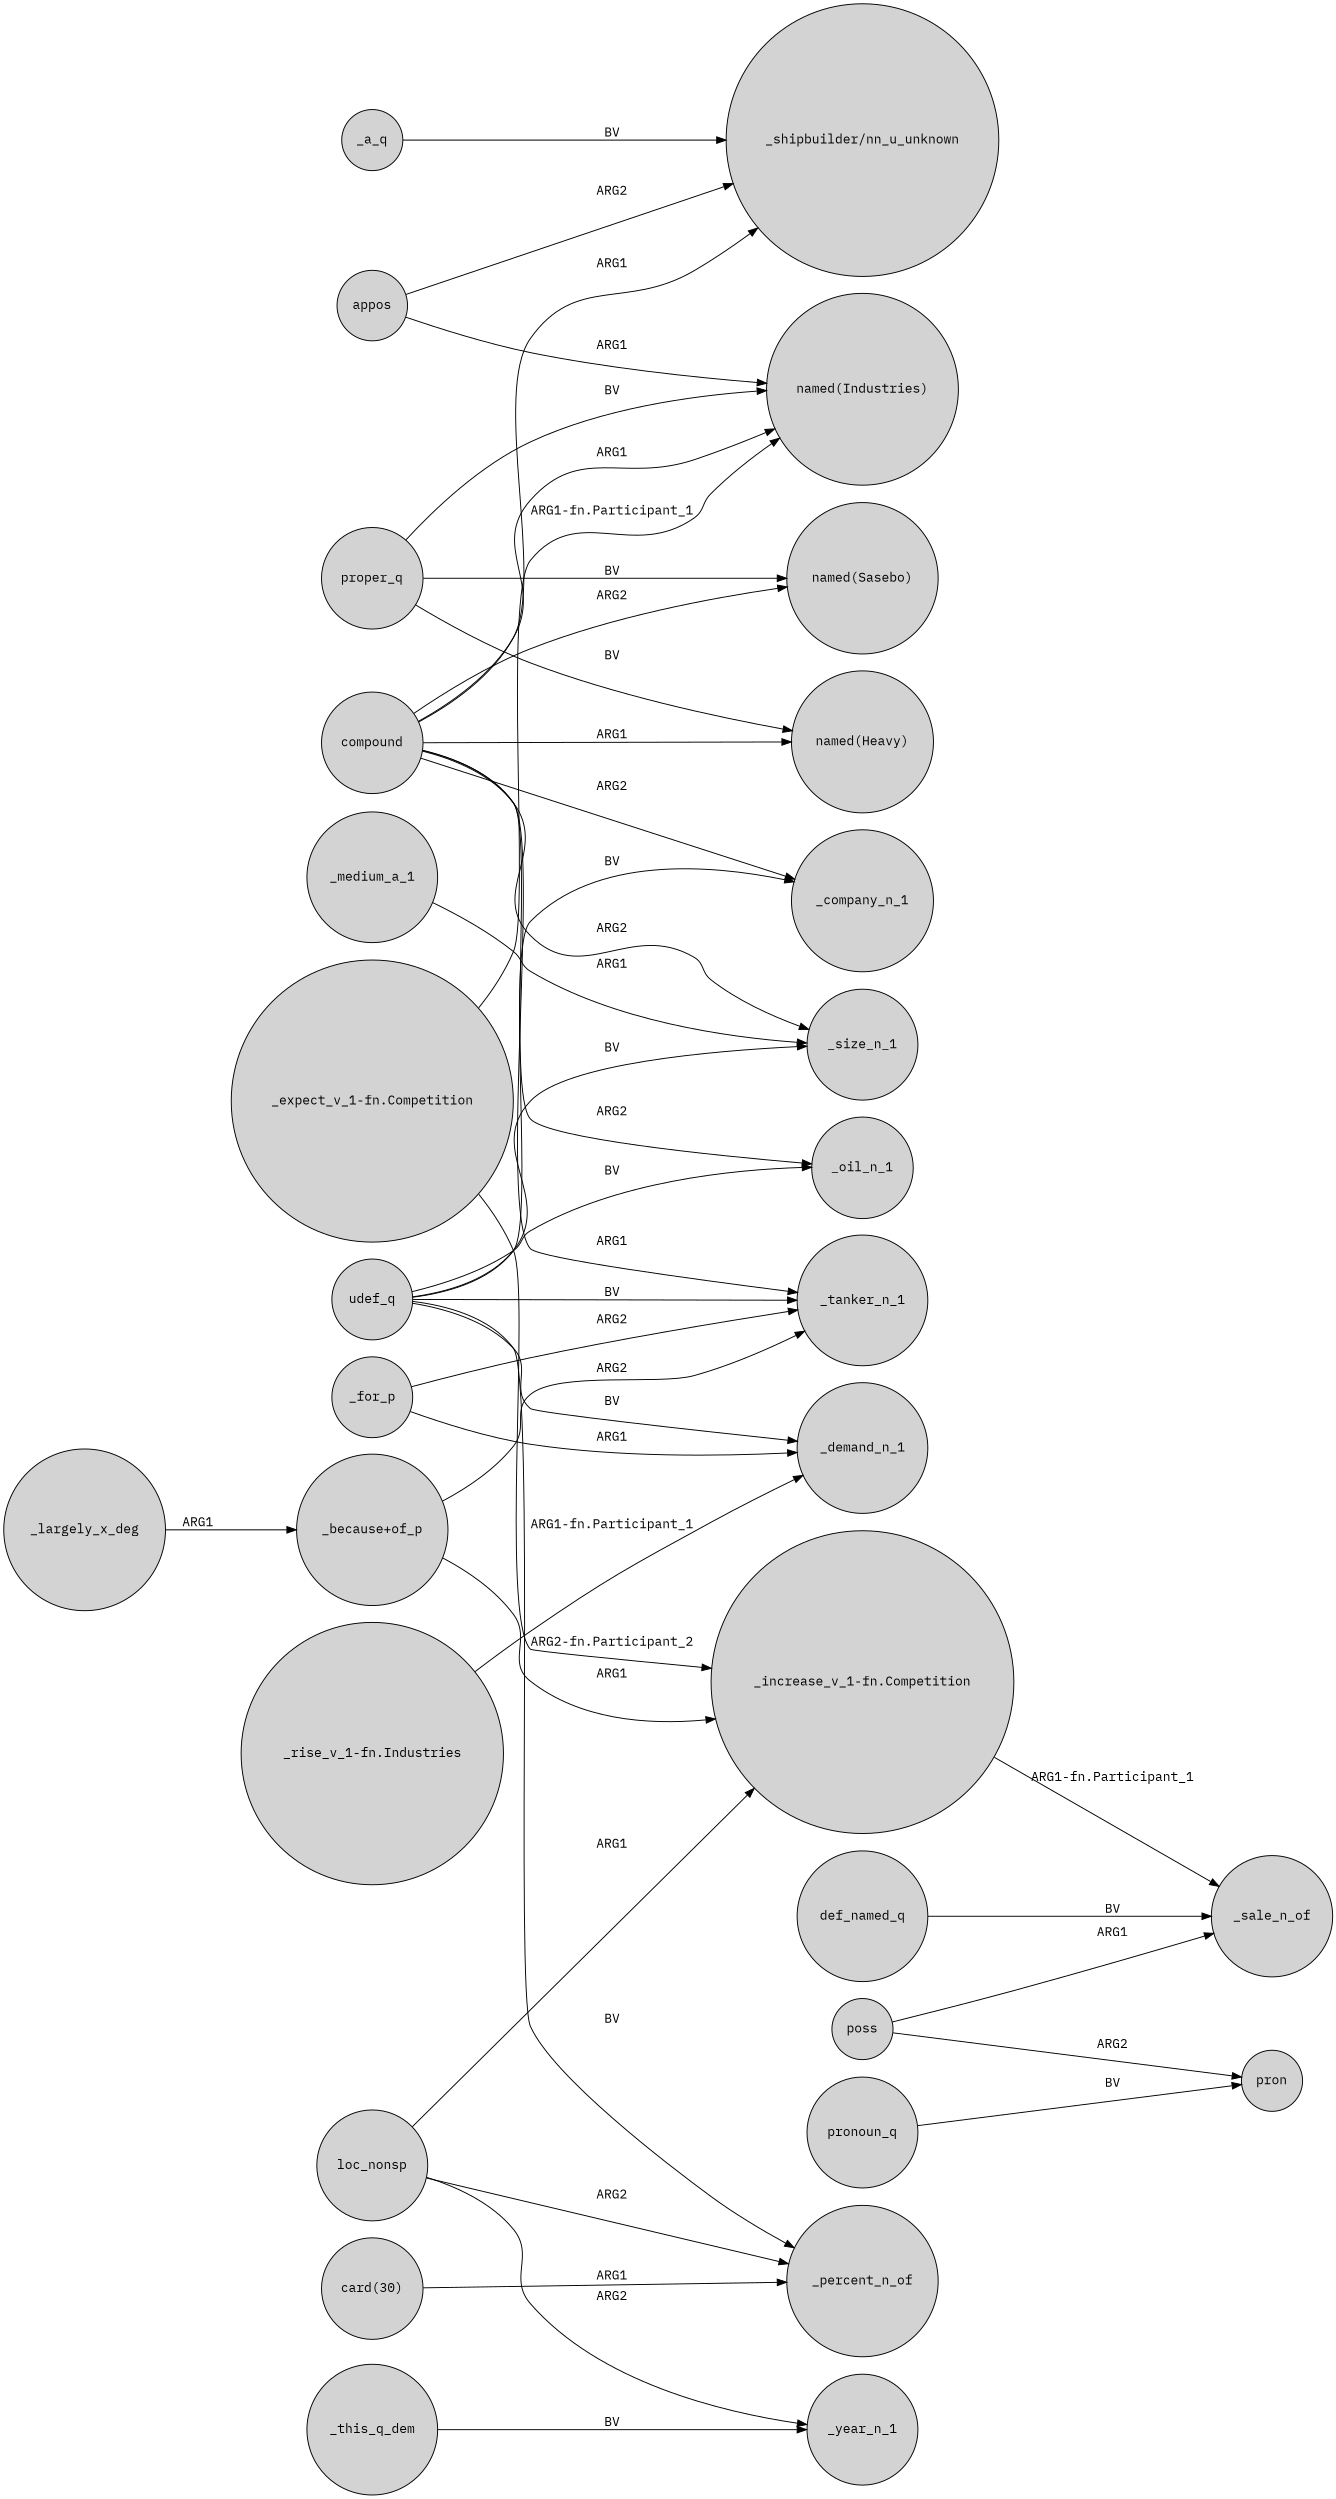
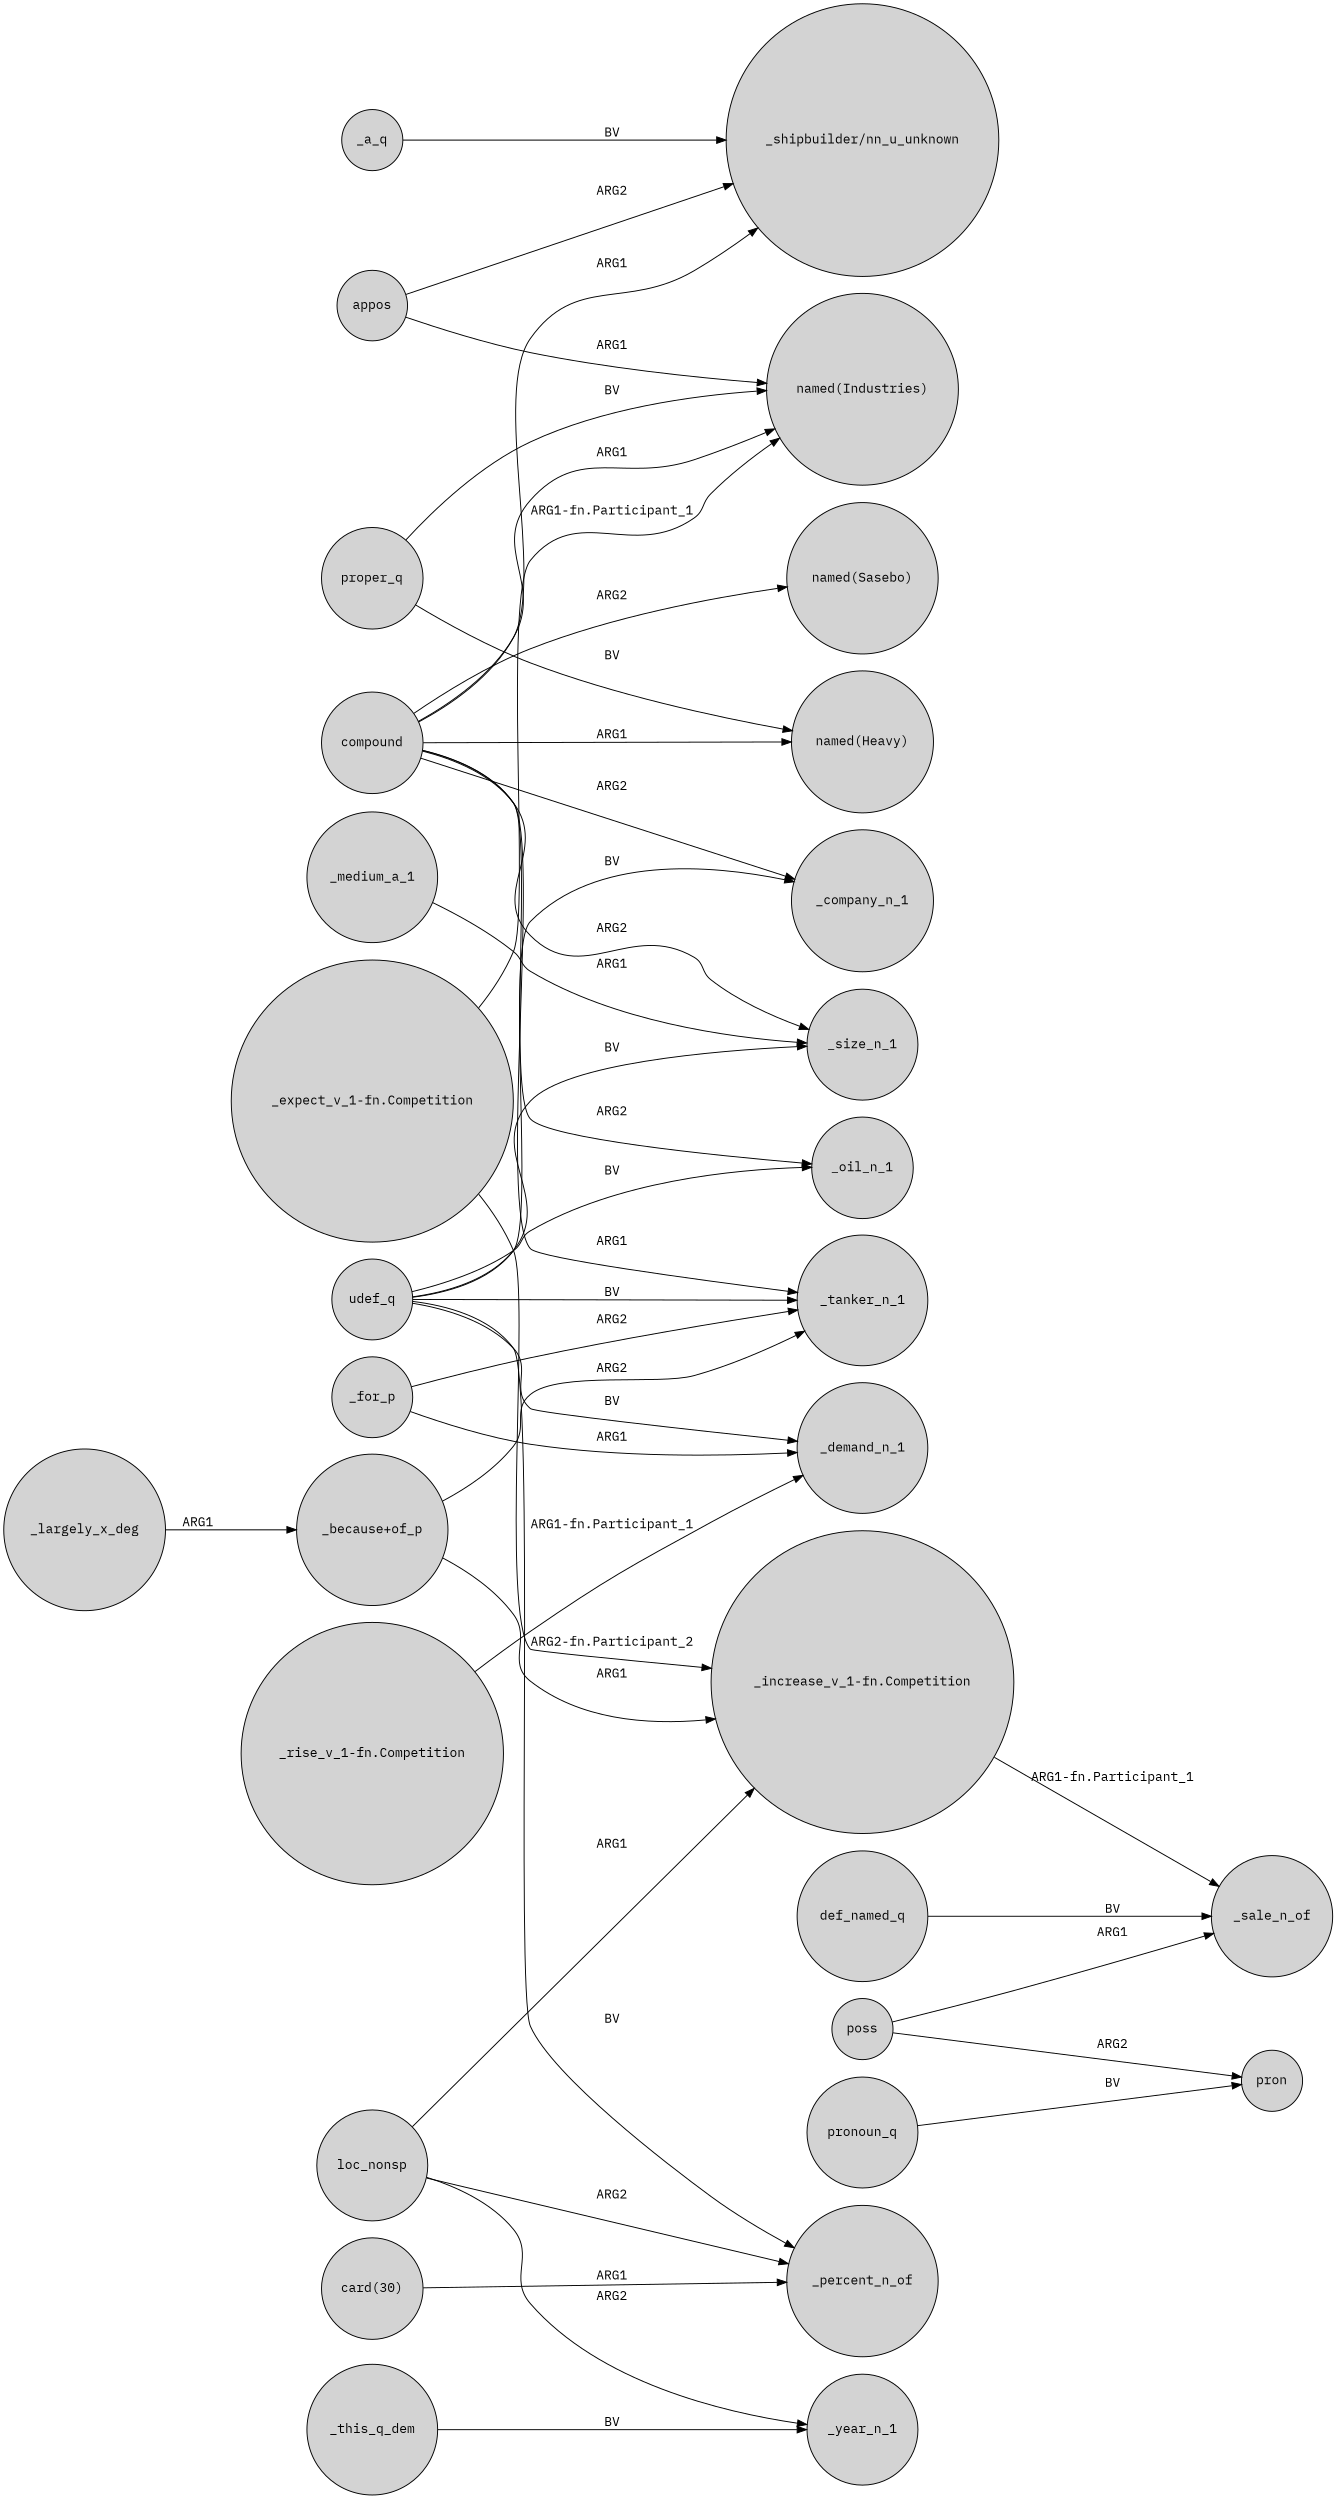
edge "proper_q" -> "named(Sasebo)": removed, label "BV"
node "_rise_v_1-fn.Industries": label "_rise_v_1-fn.Industries" -> "_rise_v_1-fn.Competition"
